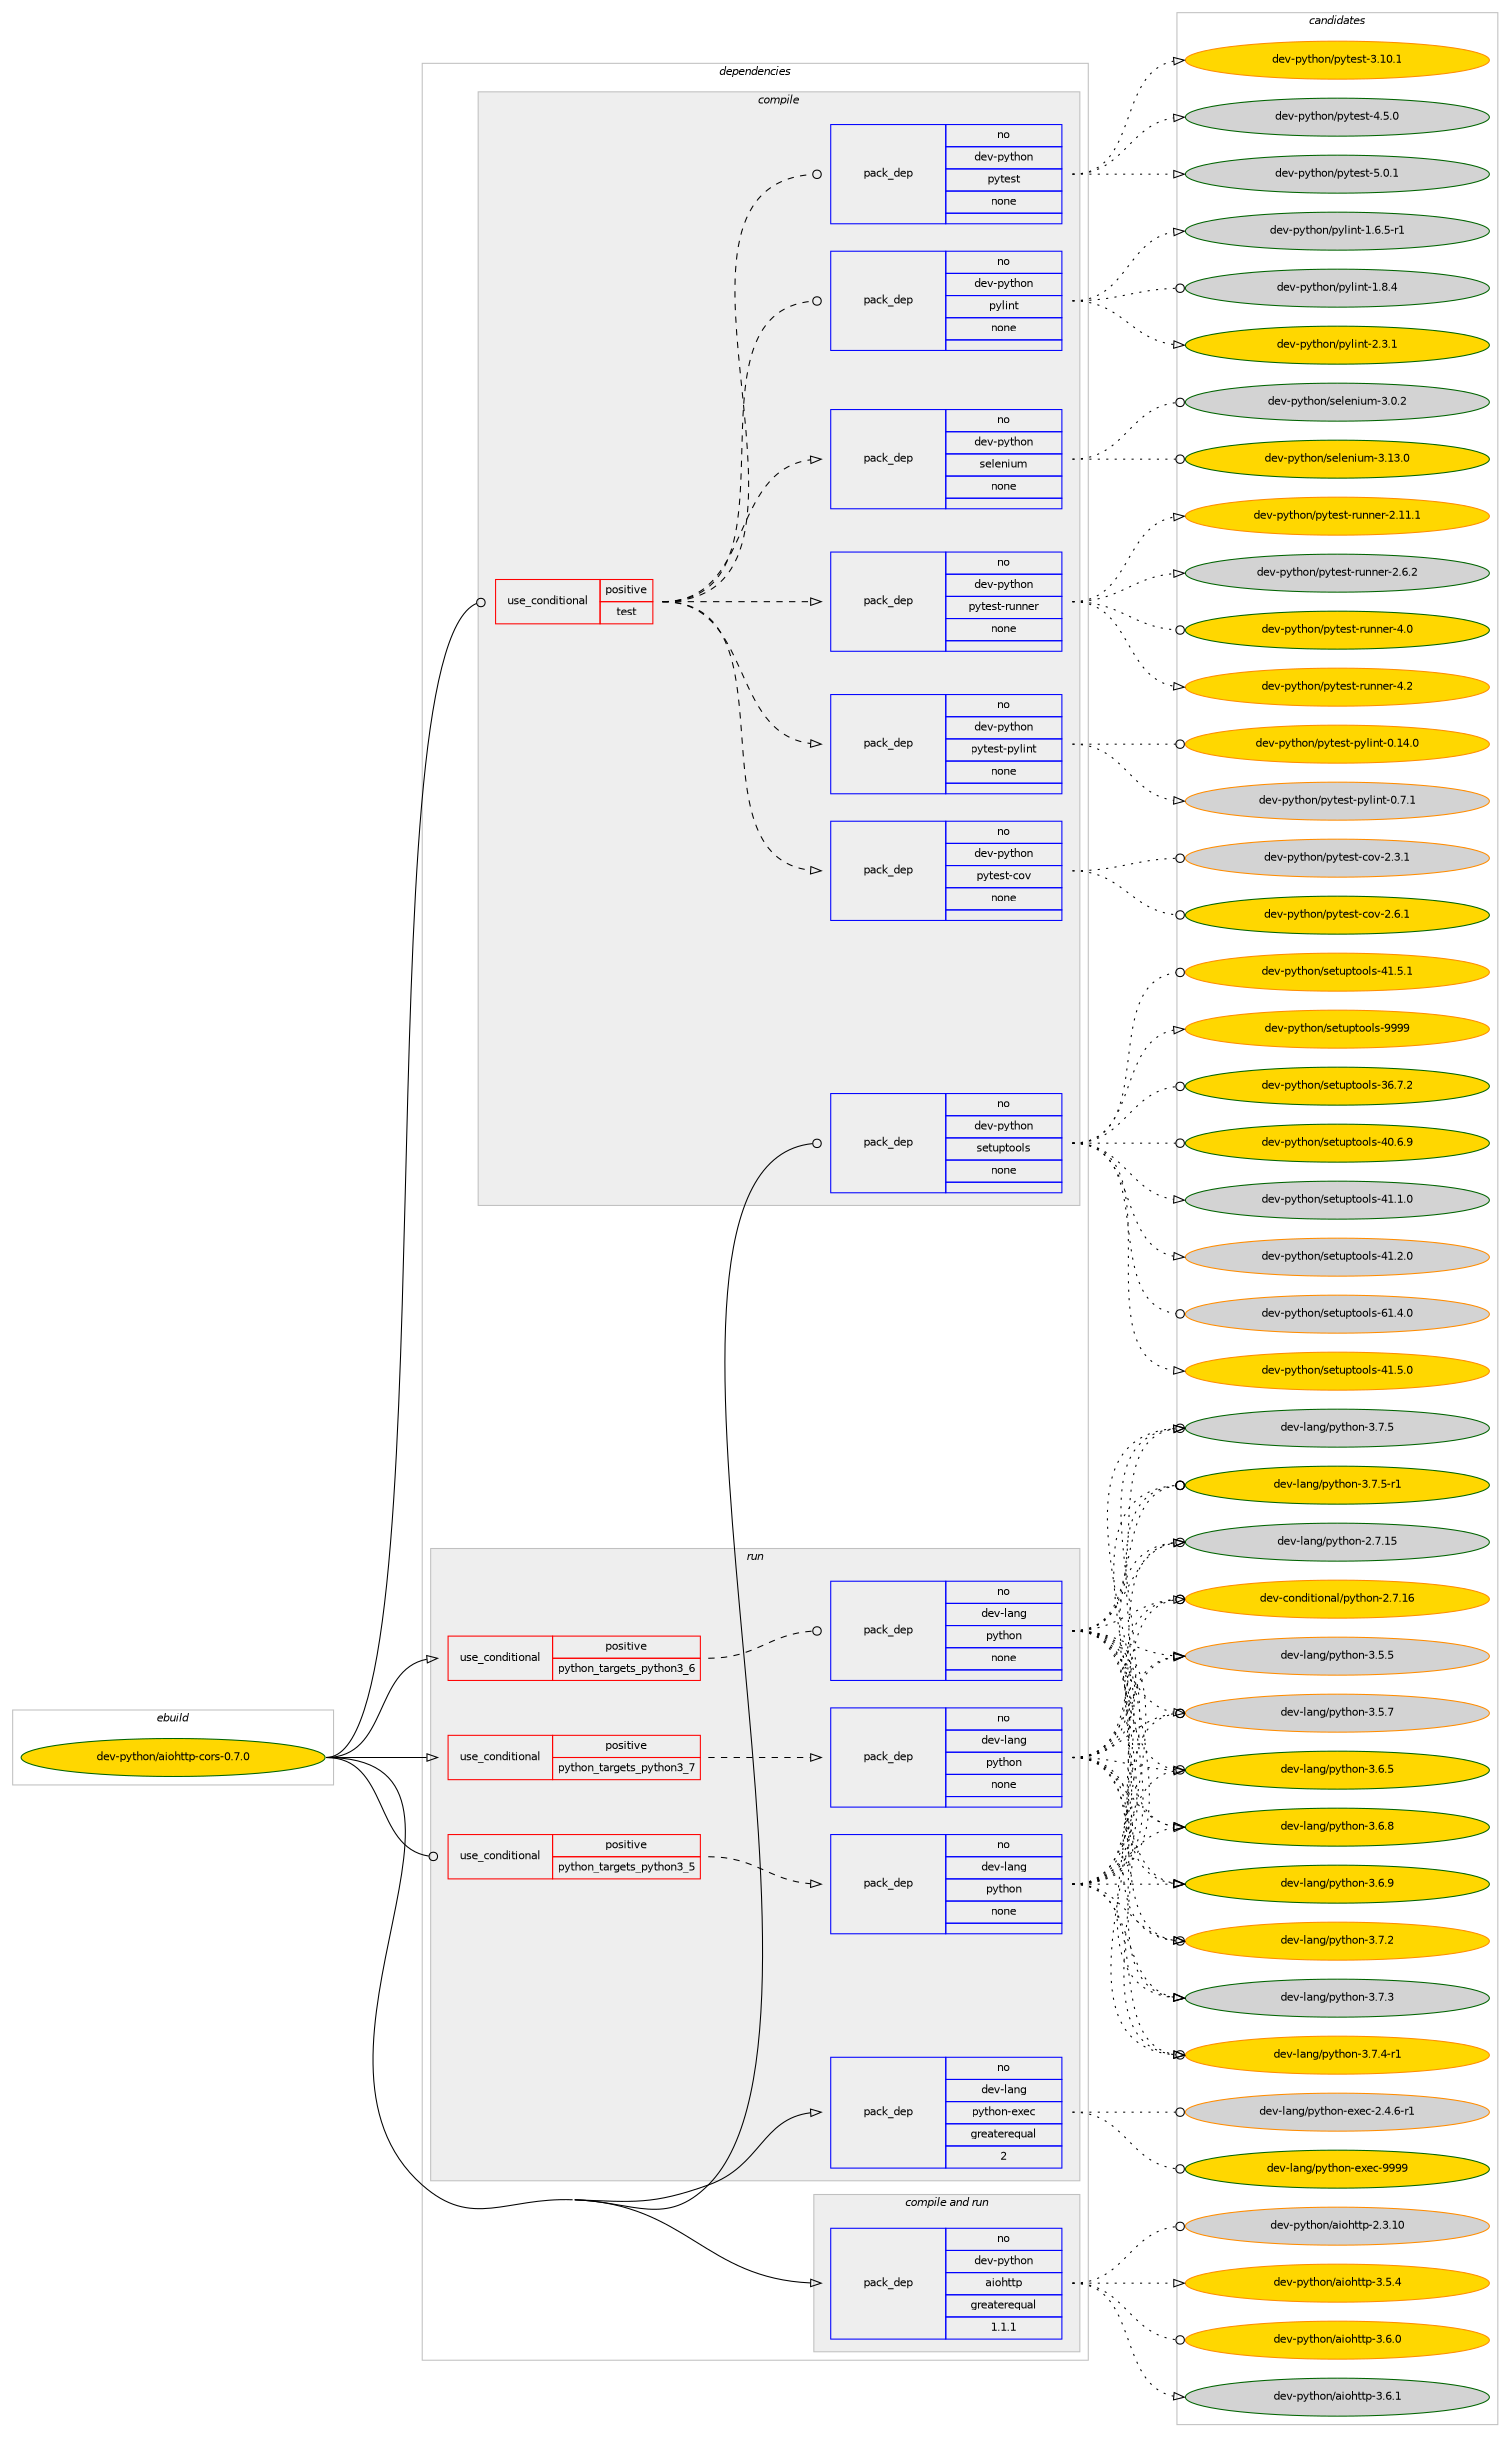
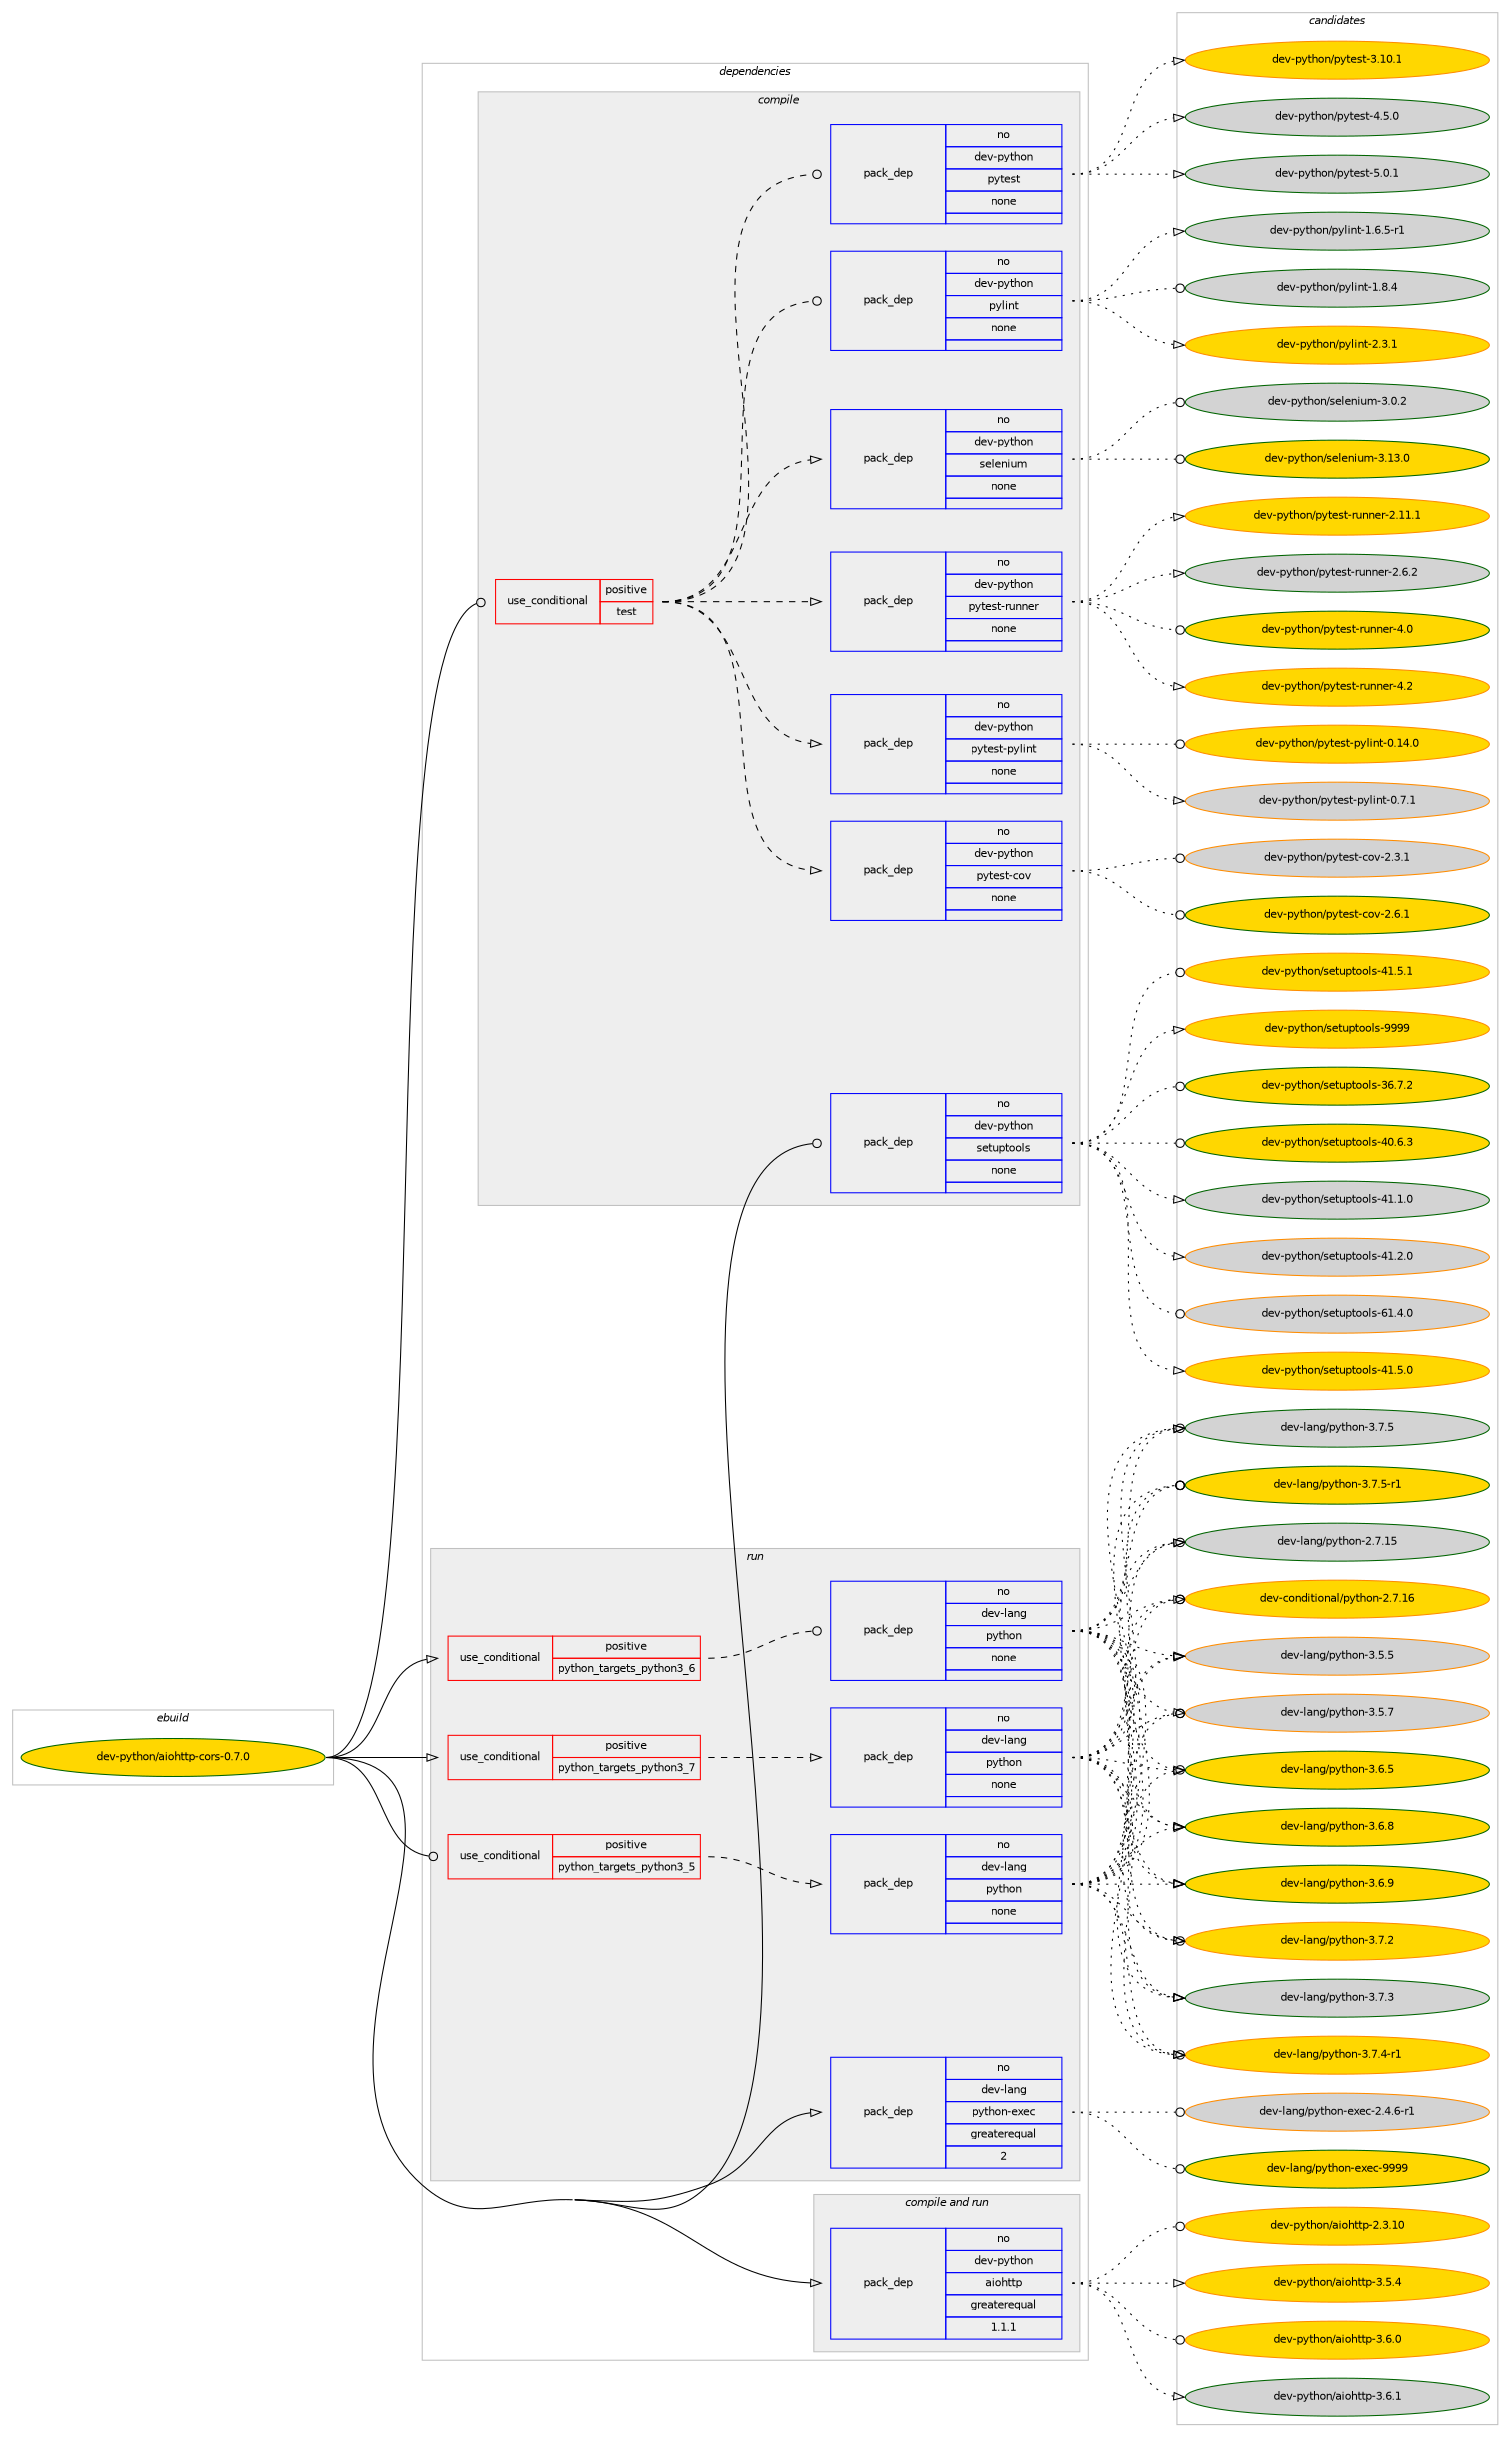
node "dev-python/pylint-2.3.1": color darkgreen -> darkorange
node "dev-python/setuptools-40.6.9": label "dev-python/setuptools-40.6.9" -> "dev-python/setuptools-40.6.3"
node "dev-python/aiohttp-2.3.10": fillcolor lightgrey -> gold
